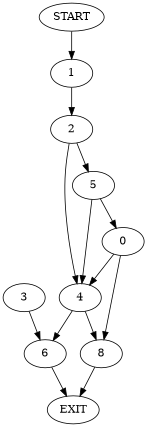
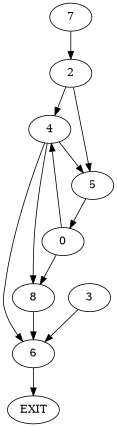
node "START": removed
node "1": label "1" -> "7"
edge "5" -> "4": reversed
edge "8" -> "EXIT": now "8" -> "6"
